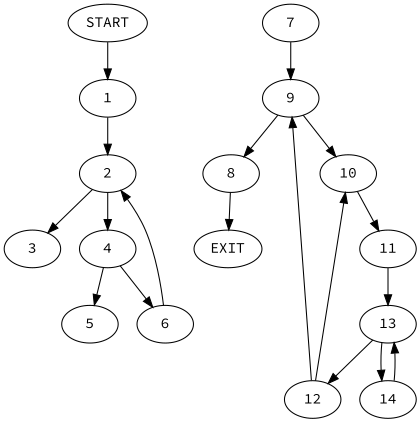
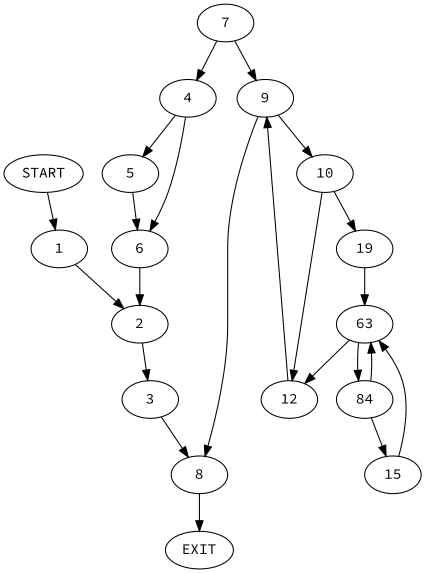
edge "2" -> "4": now "7" -> "4"
edge "5" -> "6": added
node "11": label "11" -> "19"
edge "12" -> "10": reversed
node "13": label "13" -> "63"
node "14": label "14" -> "84"
edge "3" -> "8": added
node "15": added
